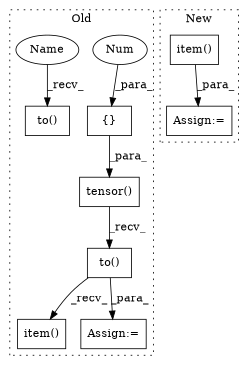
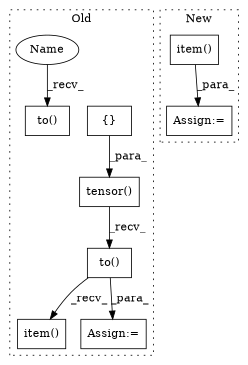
node "Num": removed
